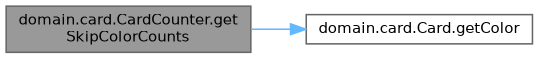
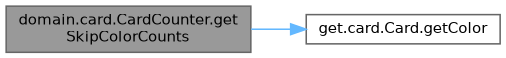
node "domain.card.Card.getColor": label "domain.card.Card.getColor" -> "get.card.Card.getColor"
